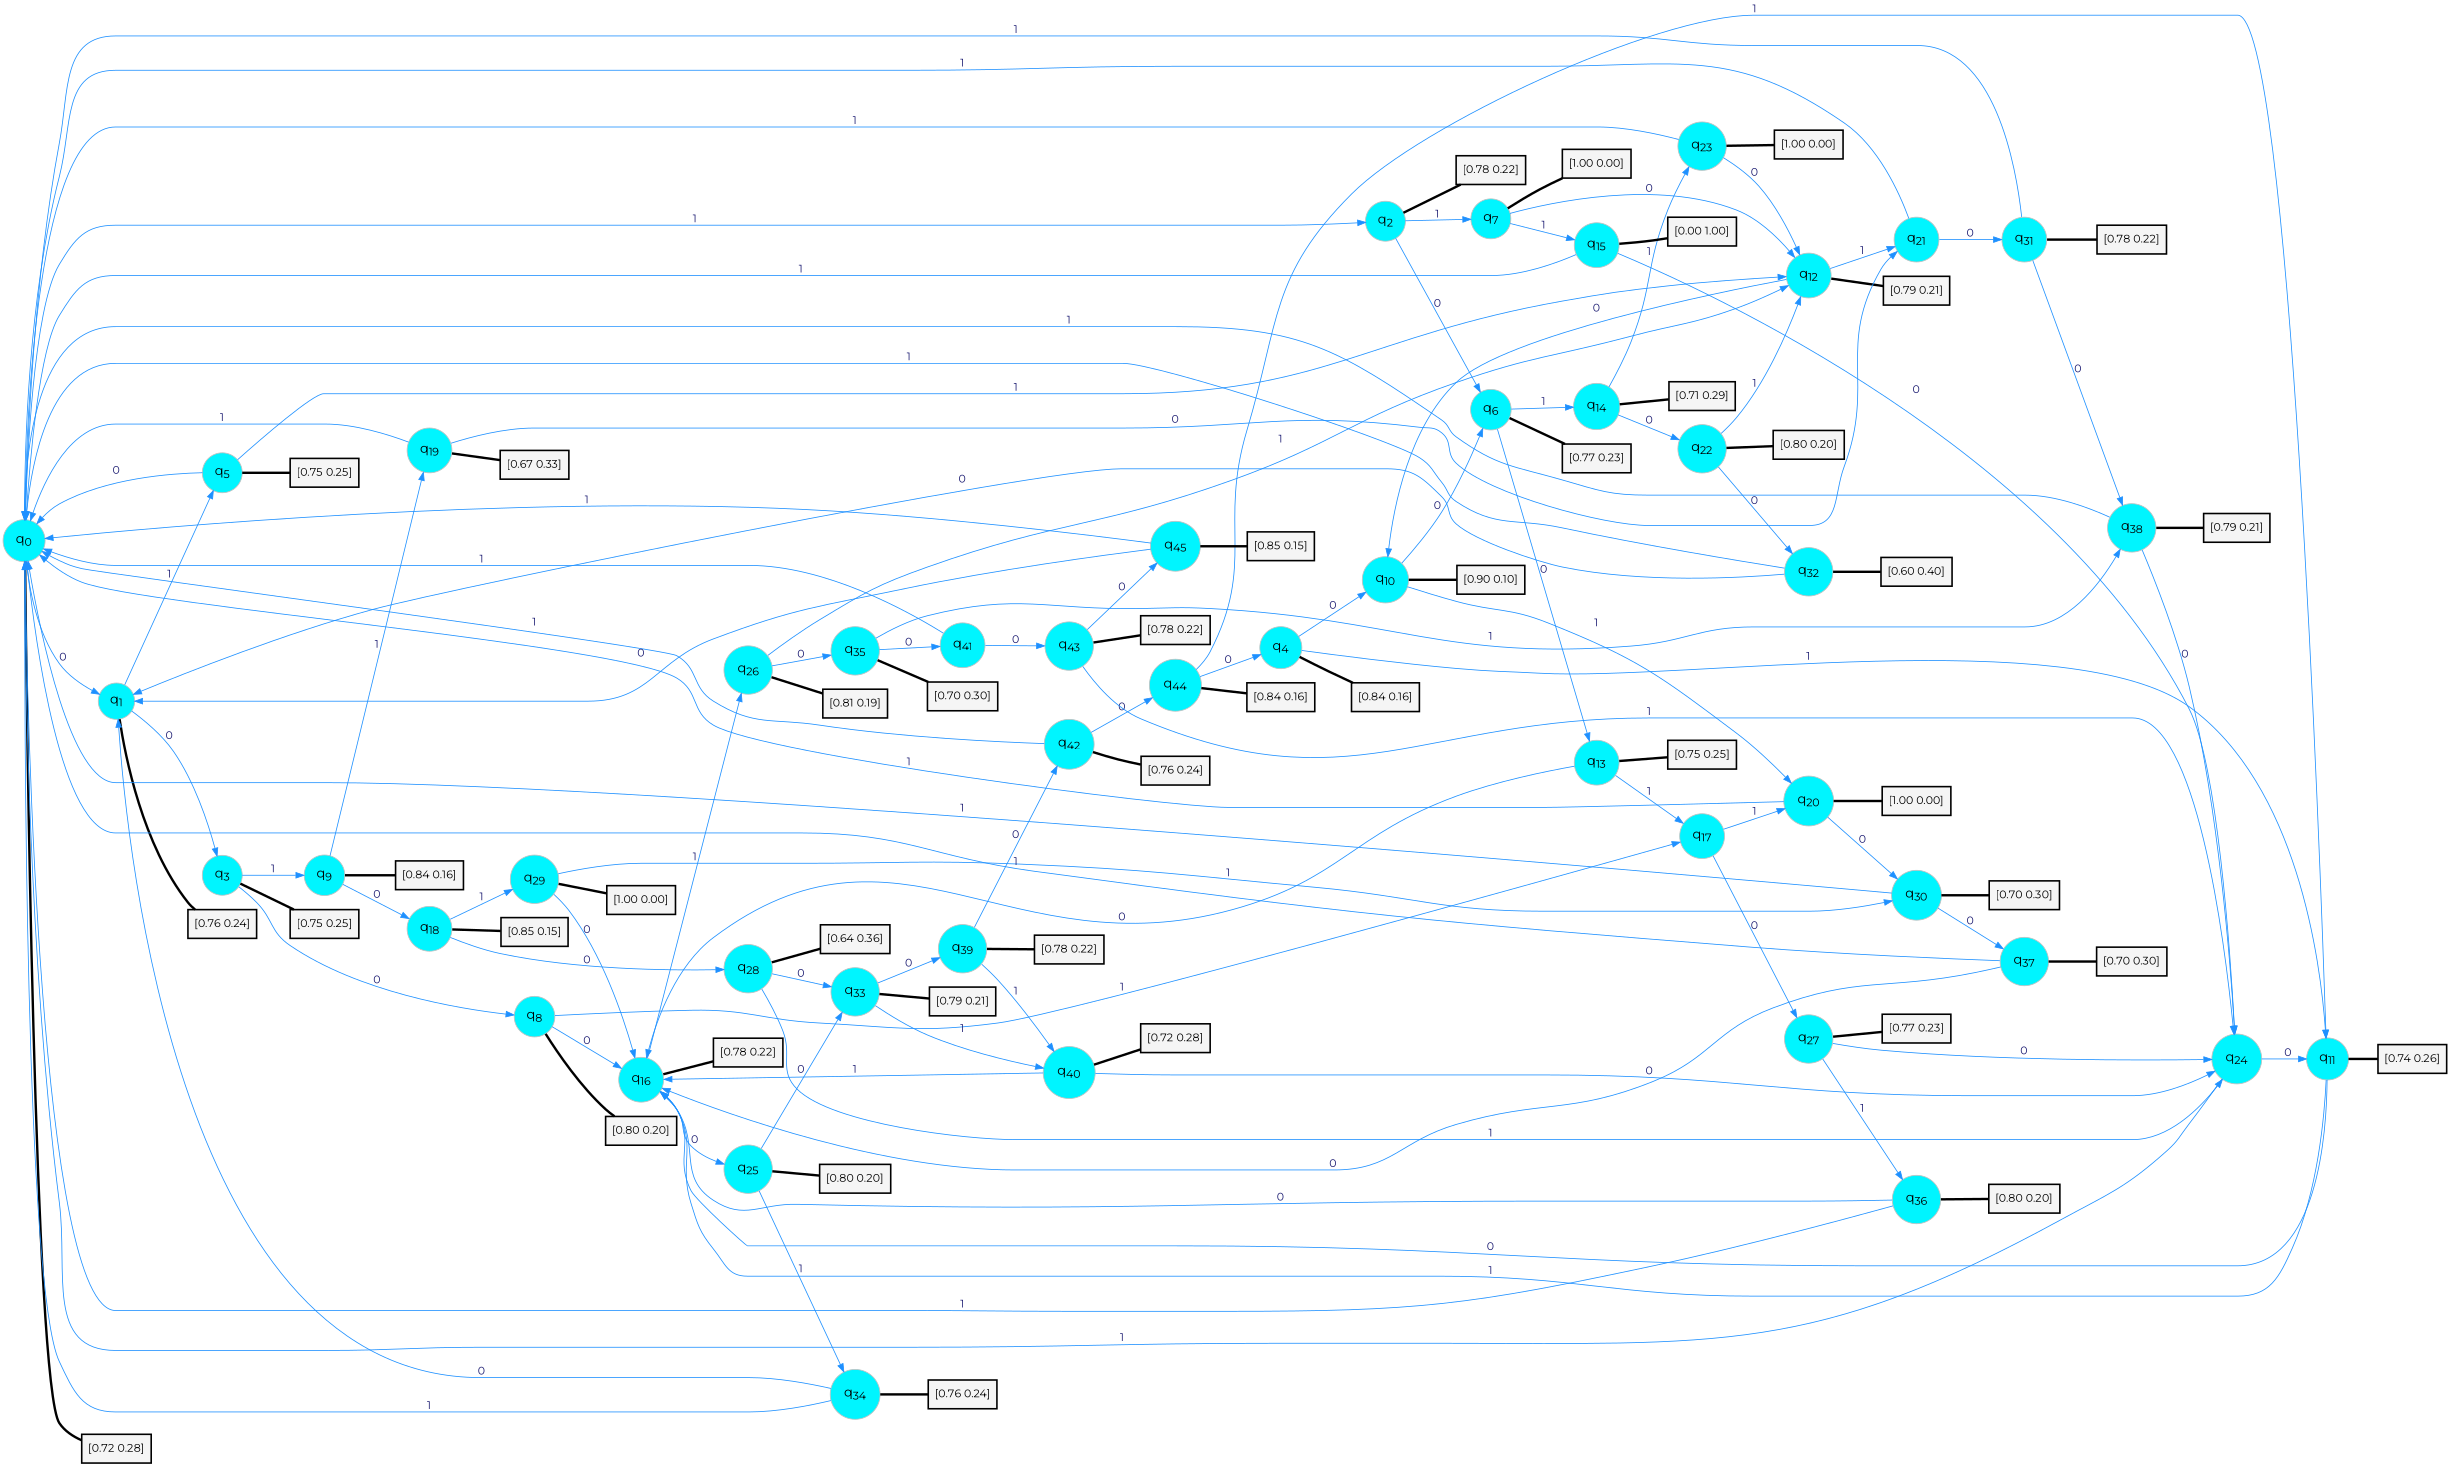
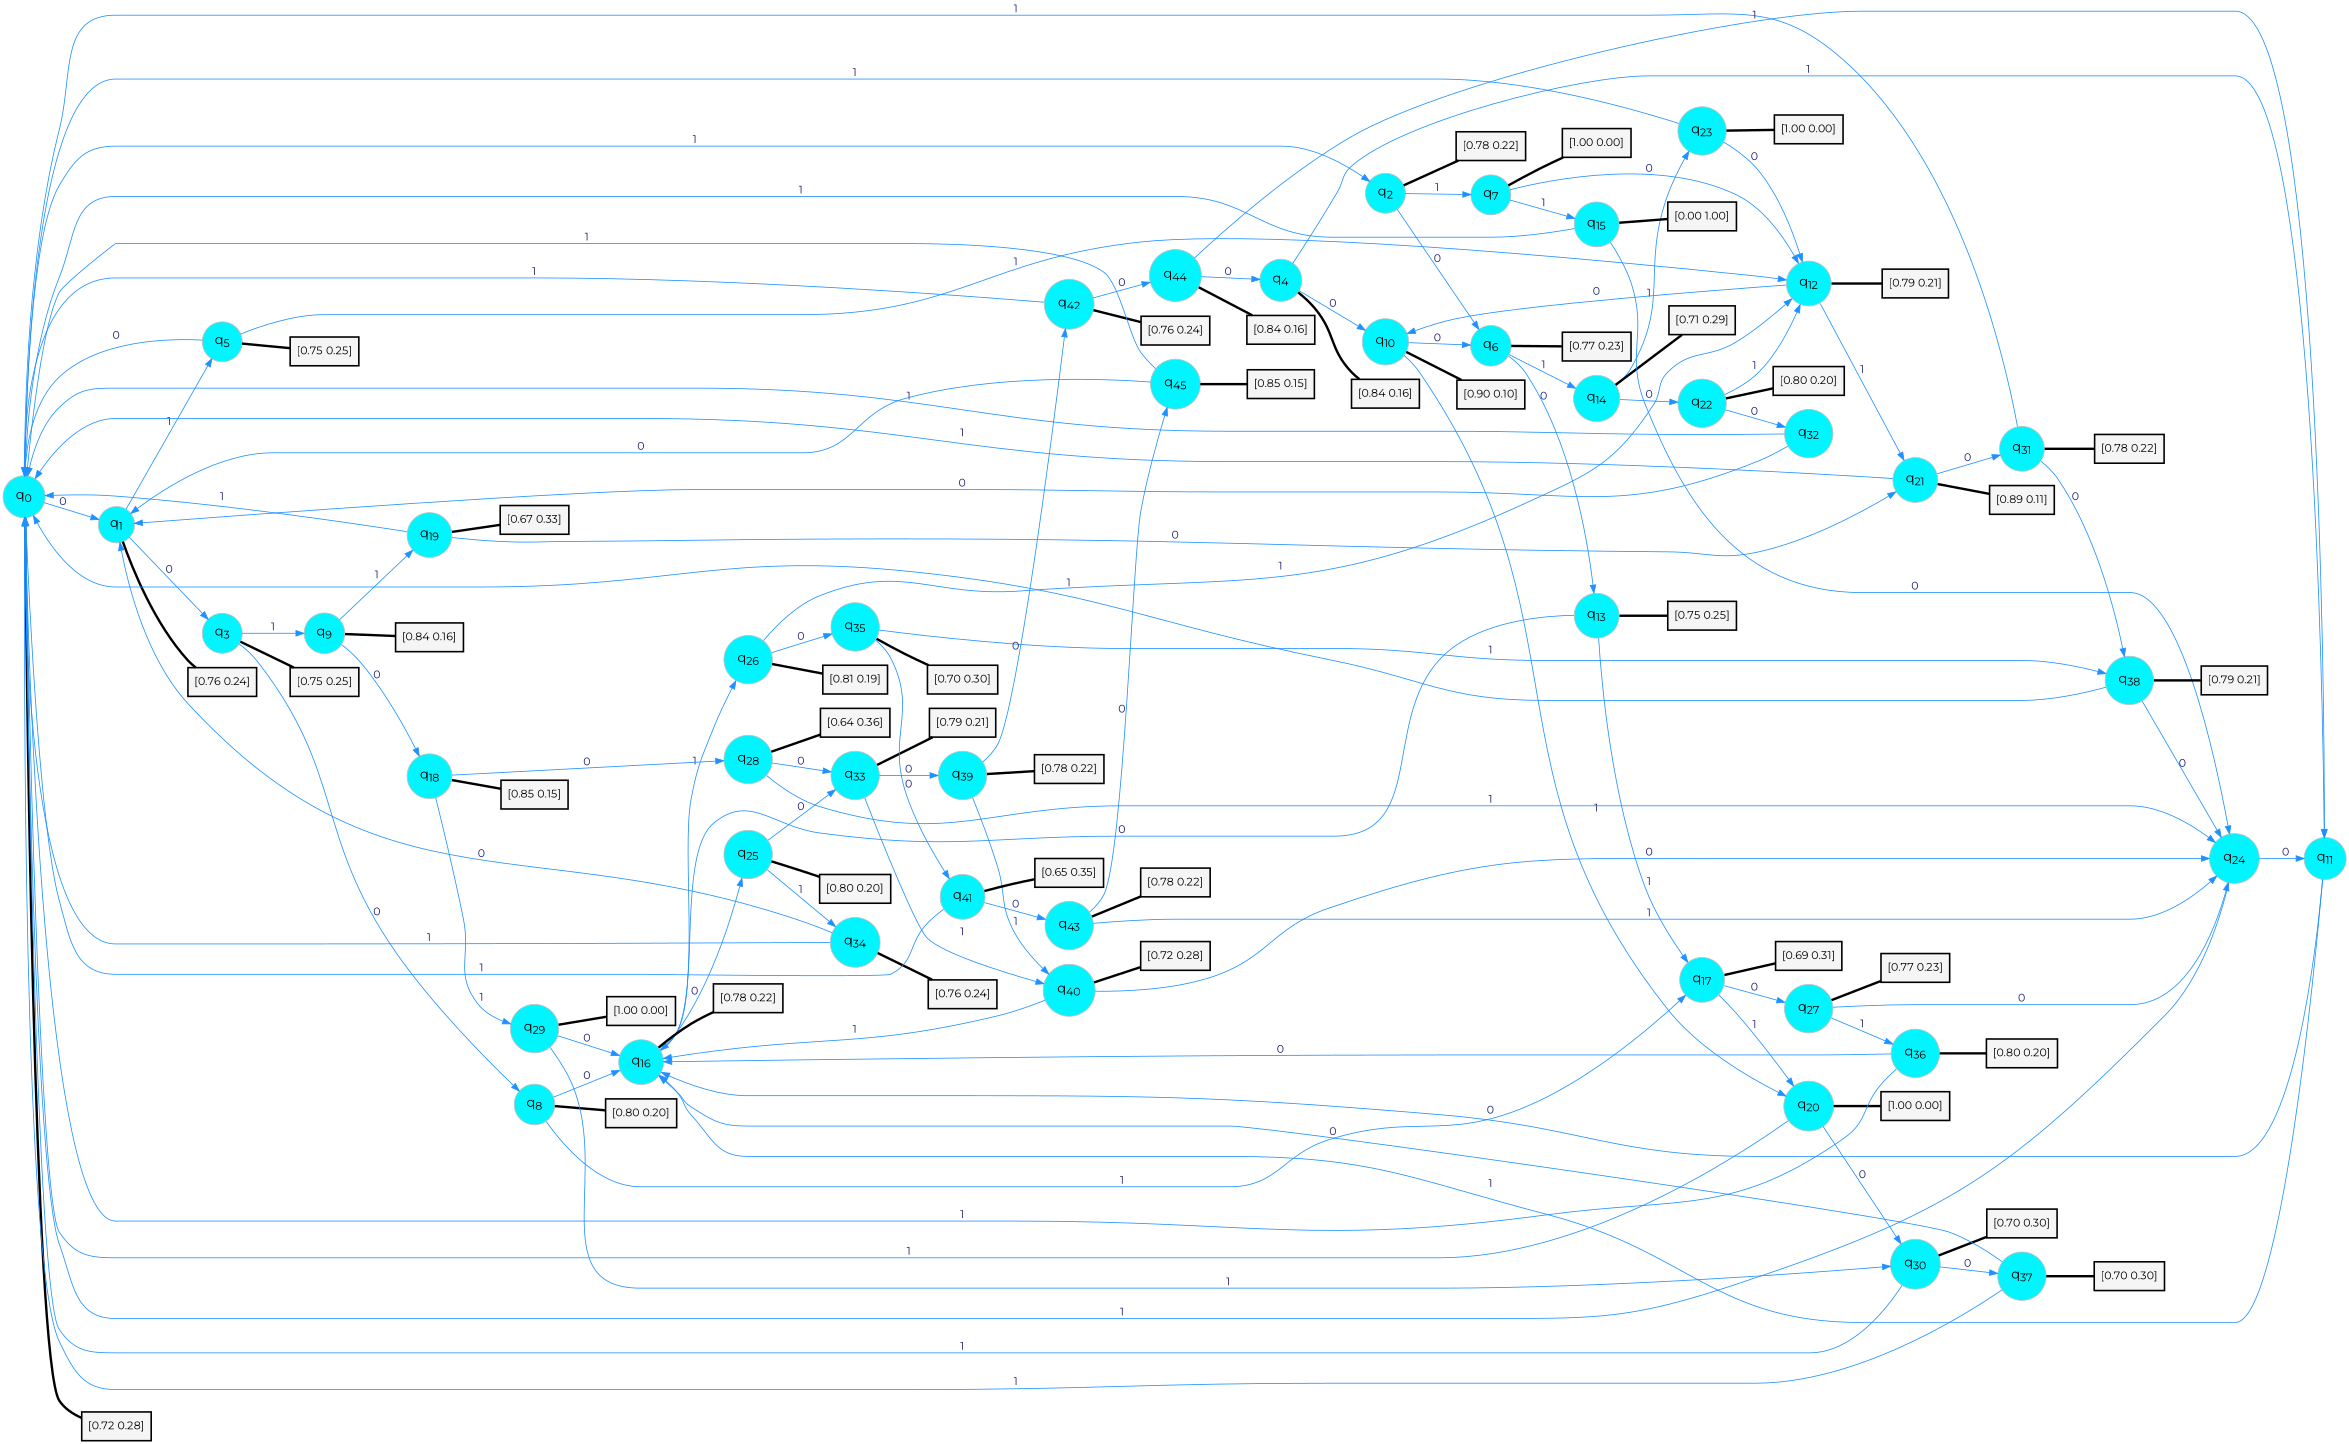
node "[0.89 0.11]": added
node "[0.60 0.40]": removed
node "[0.65 0.35]": added
node "[0.69 0.31]": added
node "[0.74 0.26]": removed
